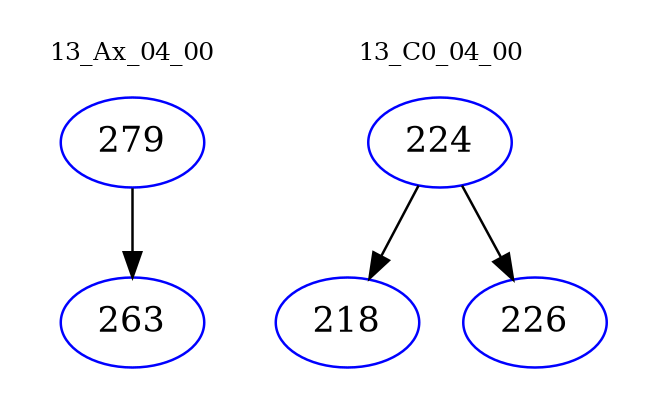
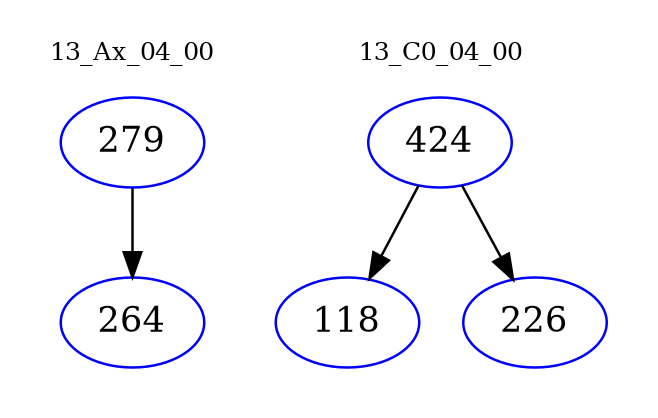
node "224": label "224" -> "424"
node "263": label "263" -> "264"
node "218": label "218" -> "118"
